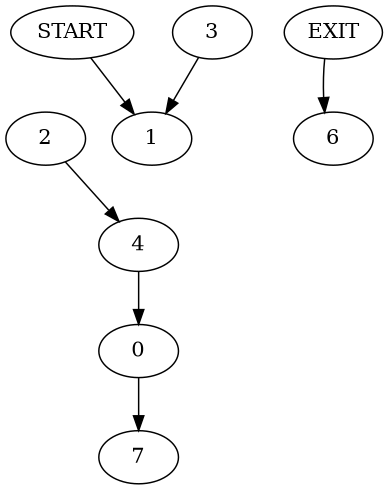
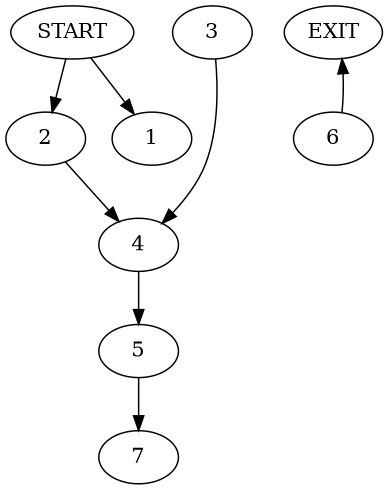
edge "START" -> "2": added
edge "EXIT" -> "6": reversed
edge "3" -> "1": now "3" -> "4"
node "0": label "0" -> "5"
